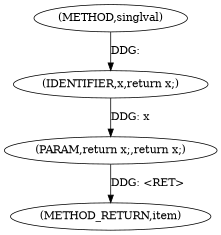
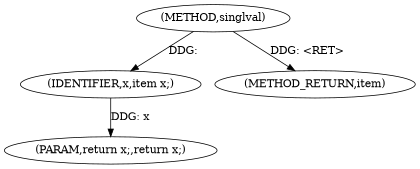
node "(IDENTIFIER,x,return x;)": label "(IDENTIFIER,x,return x;)" -> "(IDENTIFIER,x,item x;)"
edge "(PARAM,return x;,return x;)" -> "(METHOD_RETURN,item)": now "(METHOD,singlval)" -> "(METHOD_RETURN,item)"
